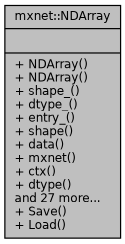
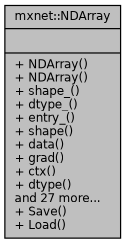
node "mxnet::NDArray": text "+ mxnet()" -> "+ grad()"
